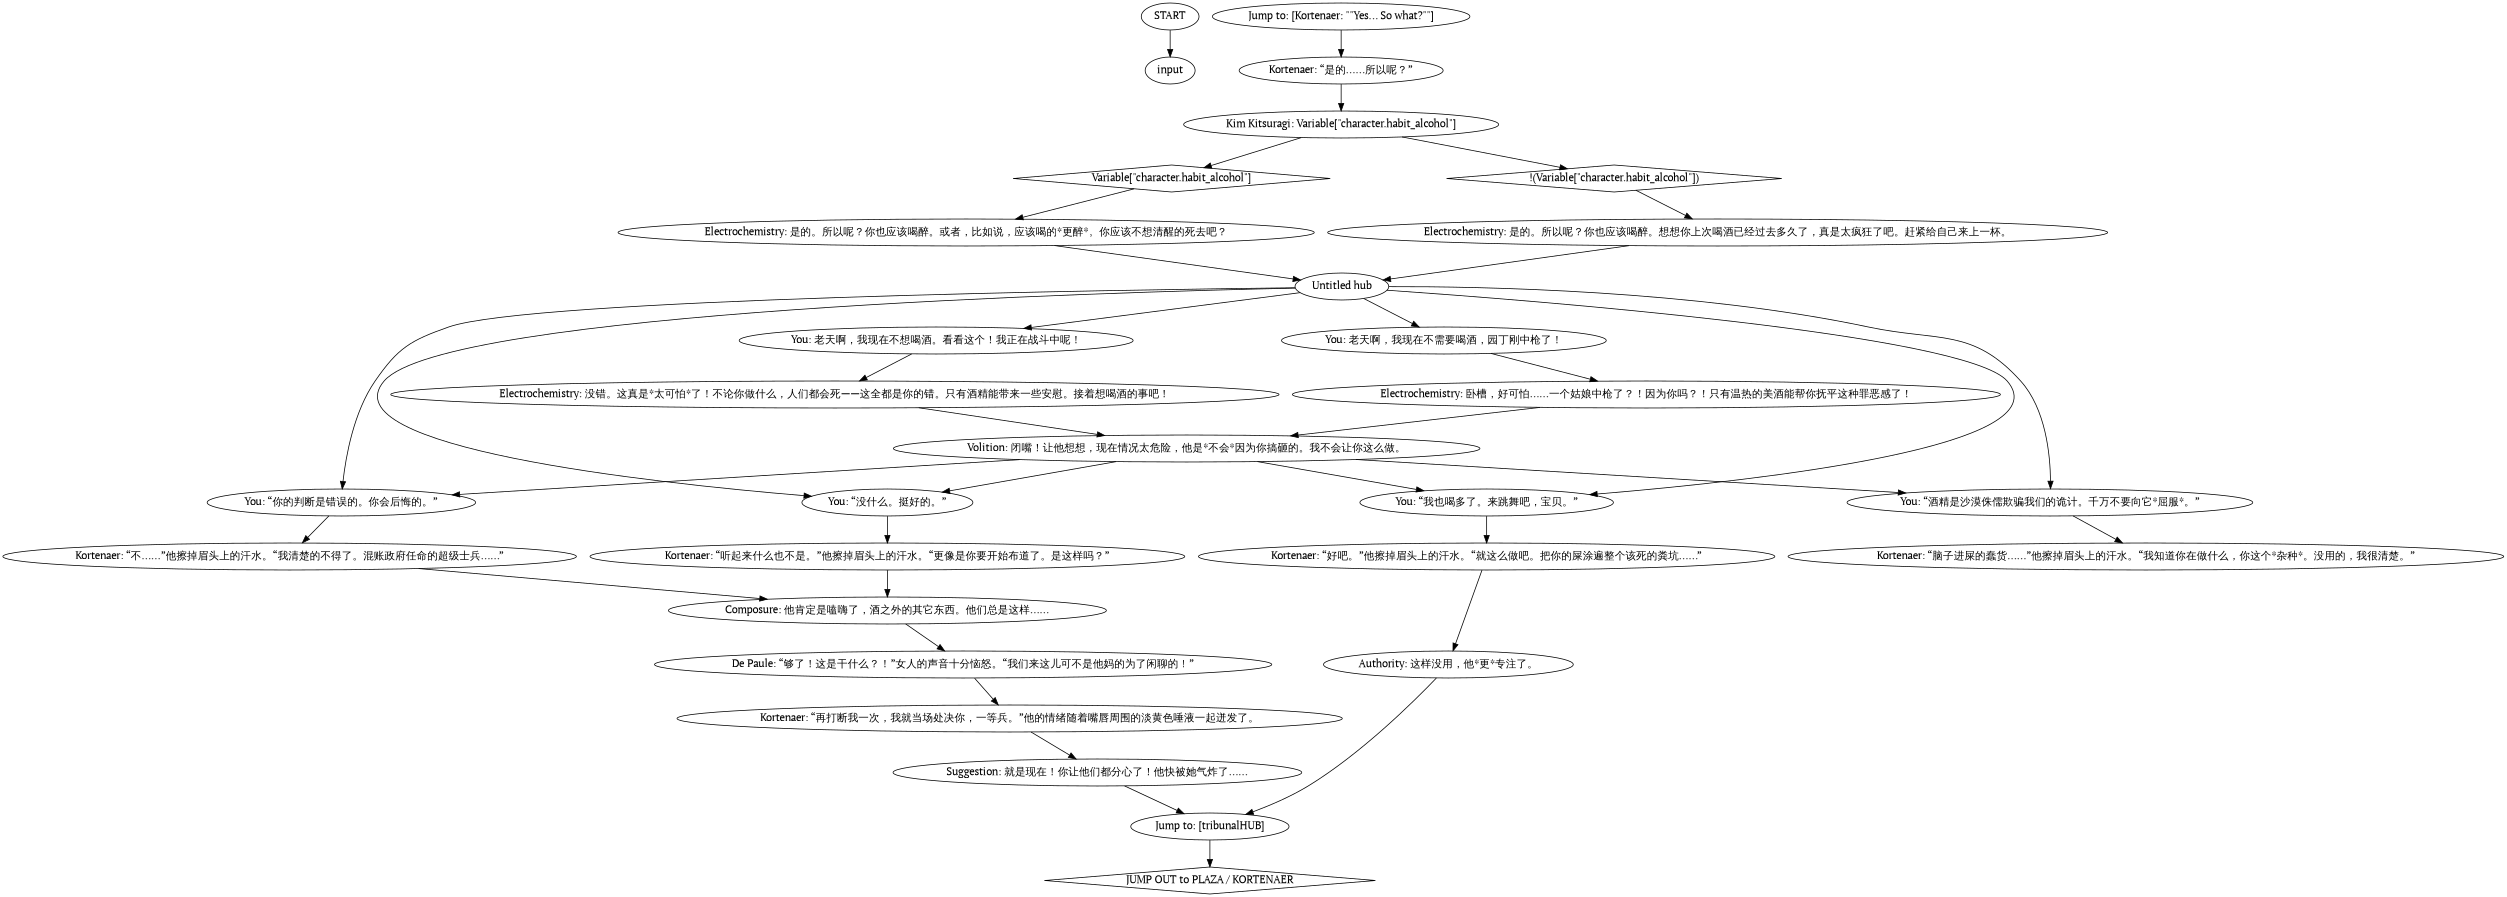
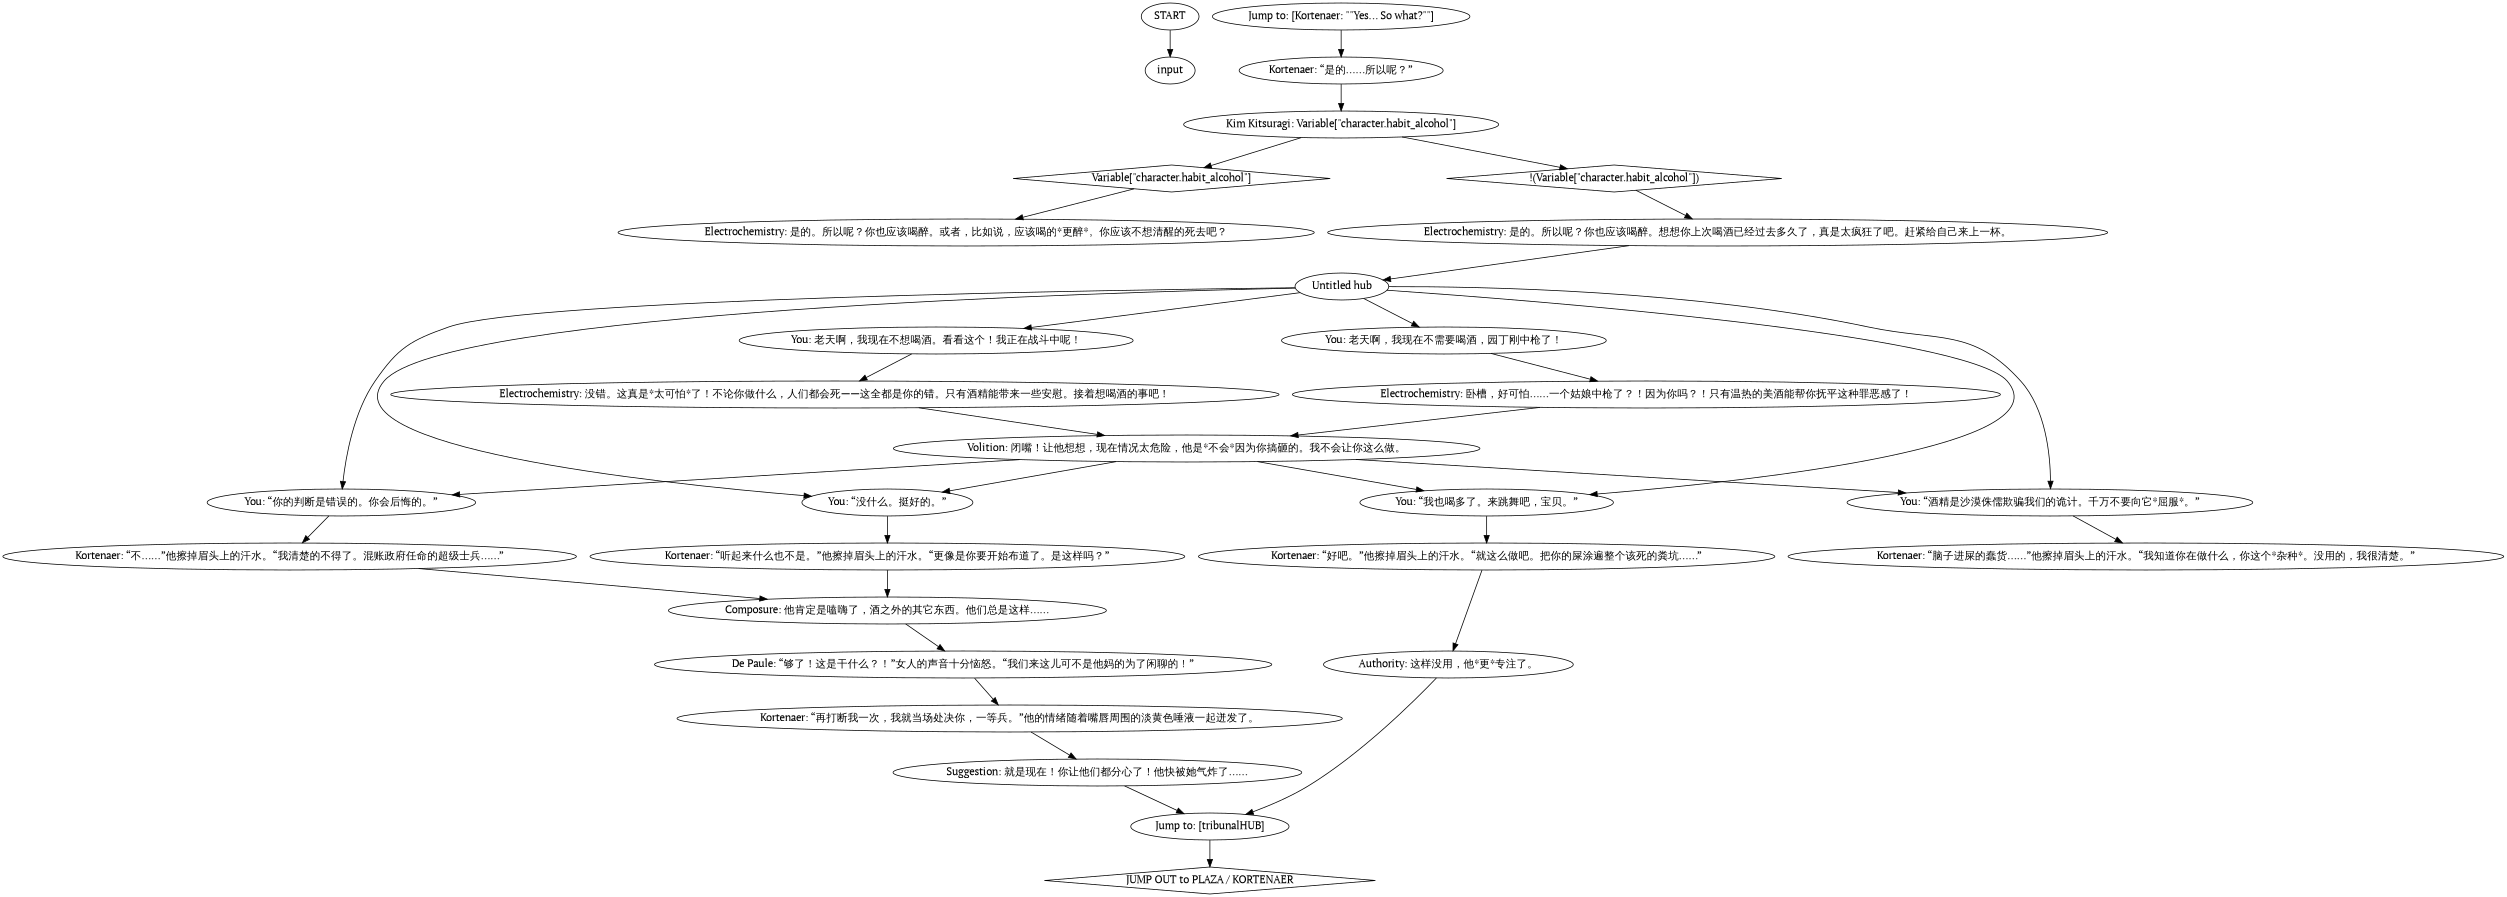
edge "Electrochemistry: 是的。所以呢？你也应该喝醉。或者，比如说，应该喝的*更醉*。你应该不想清醒的死去吧？" -> "Untitled hub": removed
